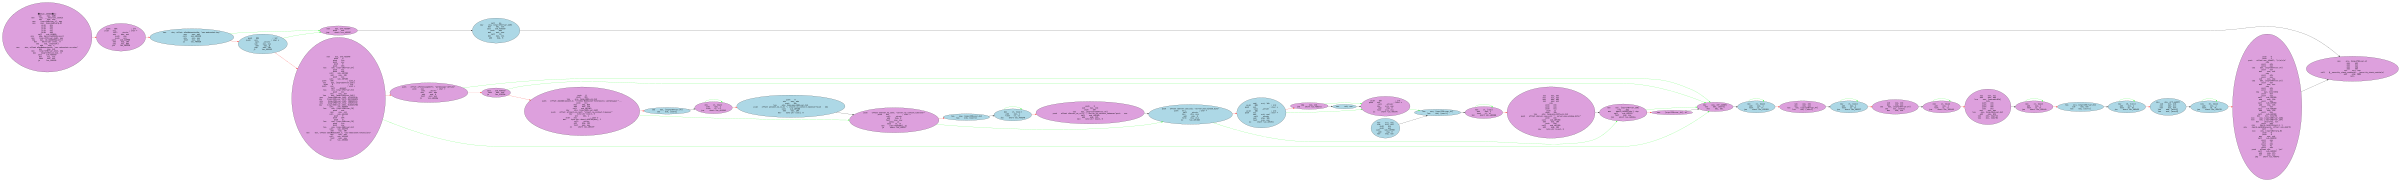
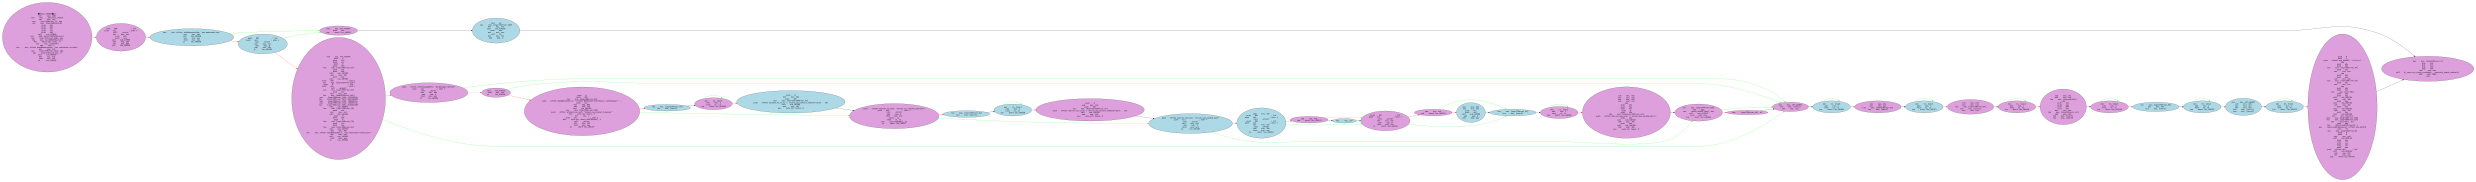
node "cmp     esi, edi jnb     short loc_405376": added
